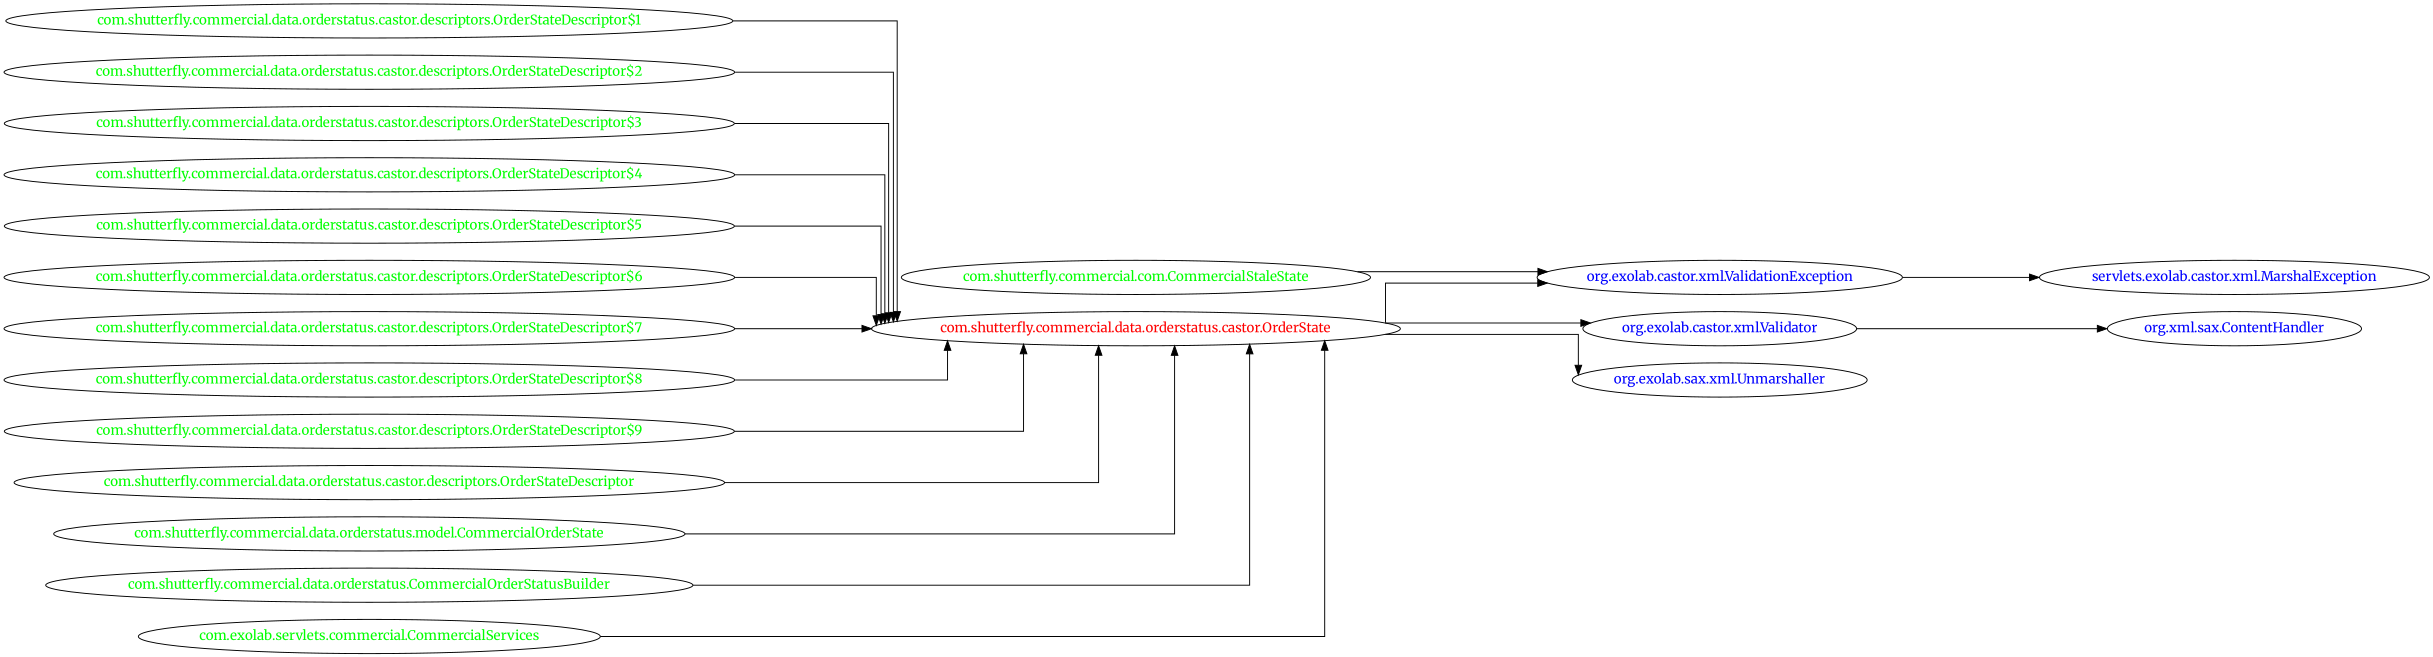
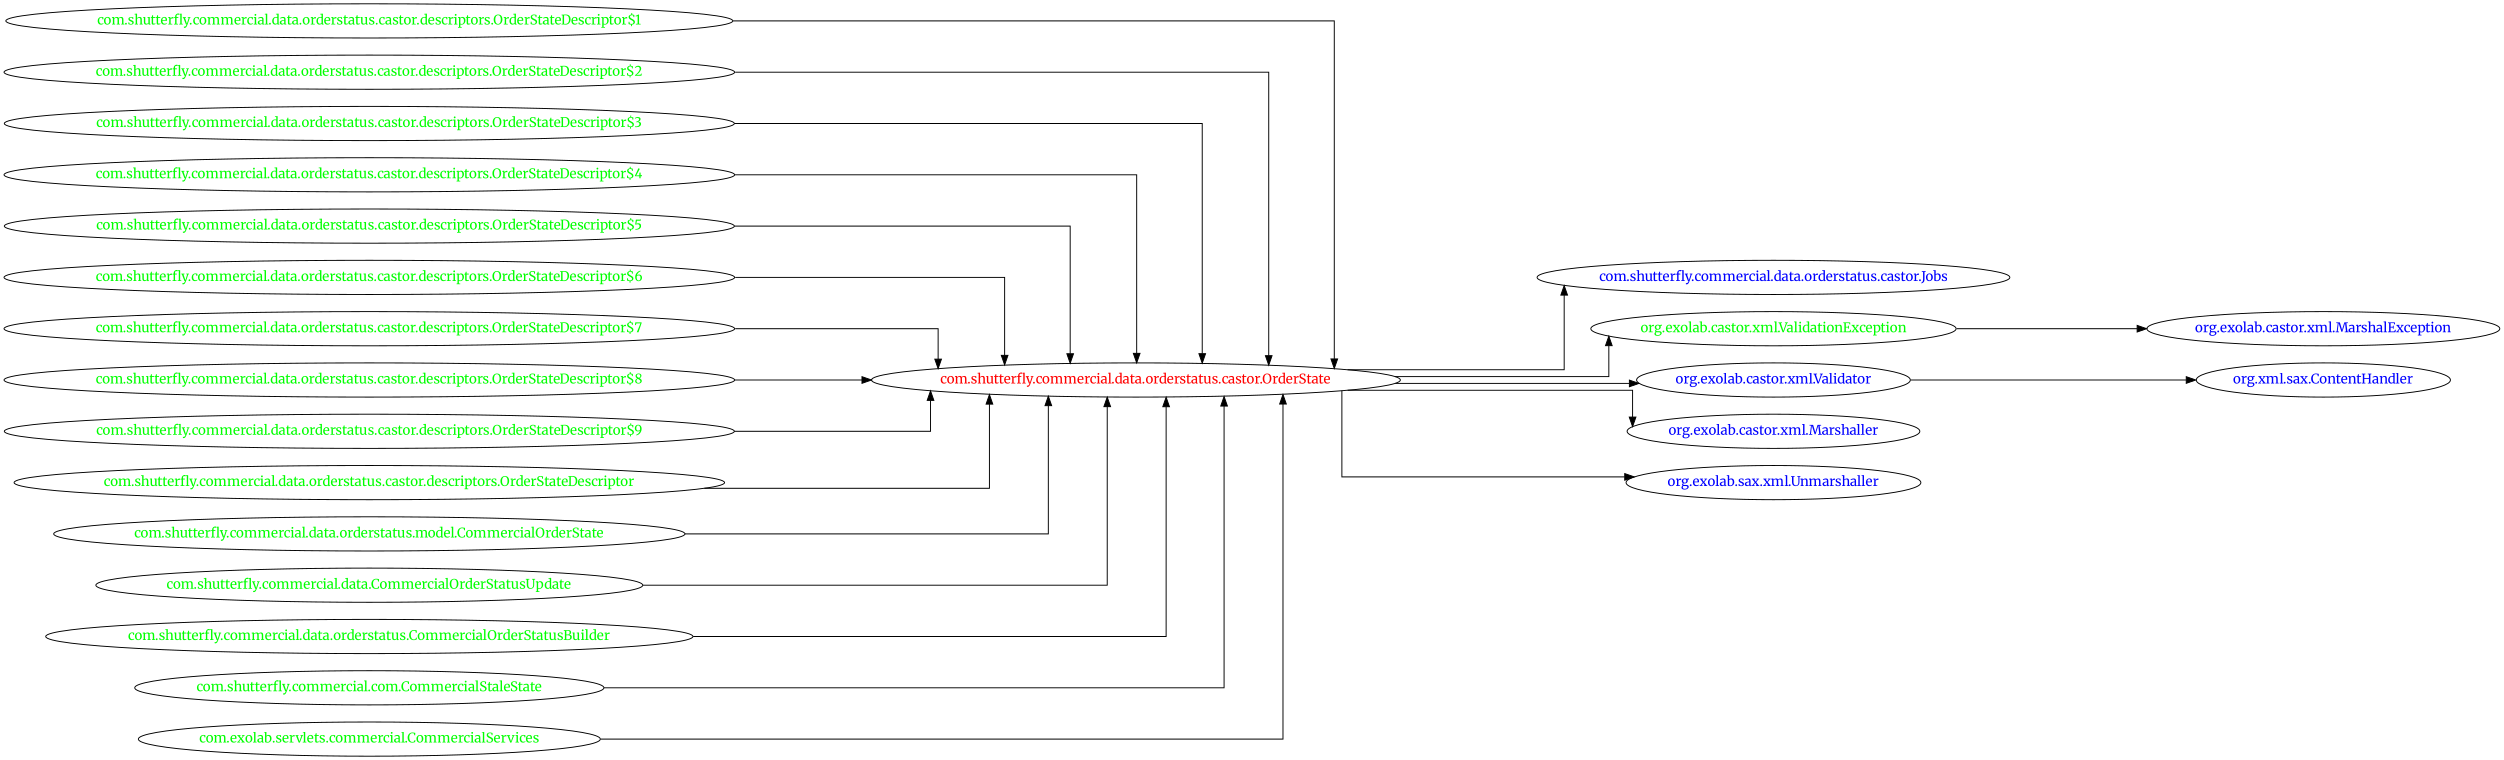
edge "com.shutterfly.commercial.com.CommercialStaleState" -> "org.exolab.castor.xml.ValidationException": now "com.shutterfly.commercial.com.CommercialStaleState" -> "com.shutterfly.commercial.data.orderstatus.castor.OrderState"
node "org.exolab.castor.xml.ValidationException": fontcolor blue -> green
node "com.shutterfly.commercial.data.orderstatus.castor.Jobs": added
node "servlets.exolab.castor.xml.MarshalException": label "servlets.exolab.castor.xml.MarshalException" -> "org.exolab.castor.xml.MarshalException"
node "org.exolab.castor.xml.Marshaller": added
node "com.shutterfly.commercial.data.CommercialOrderStatusUpdate": added
